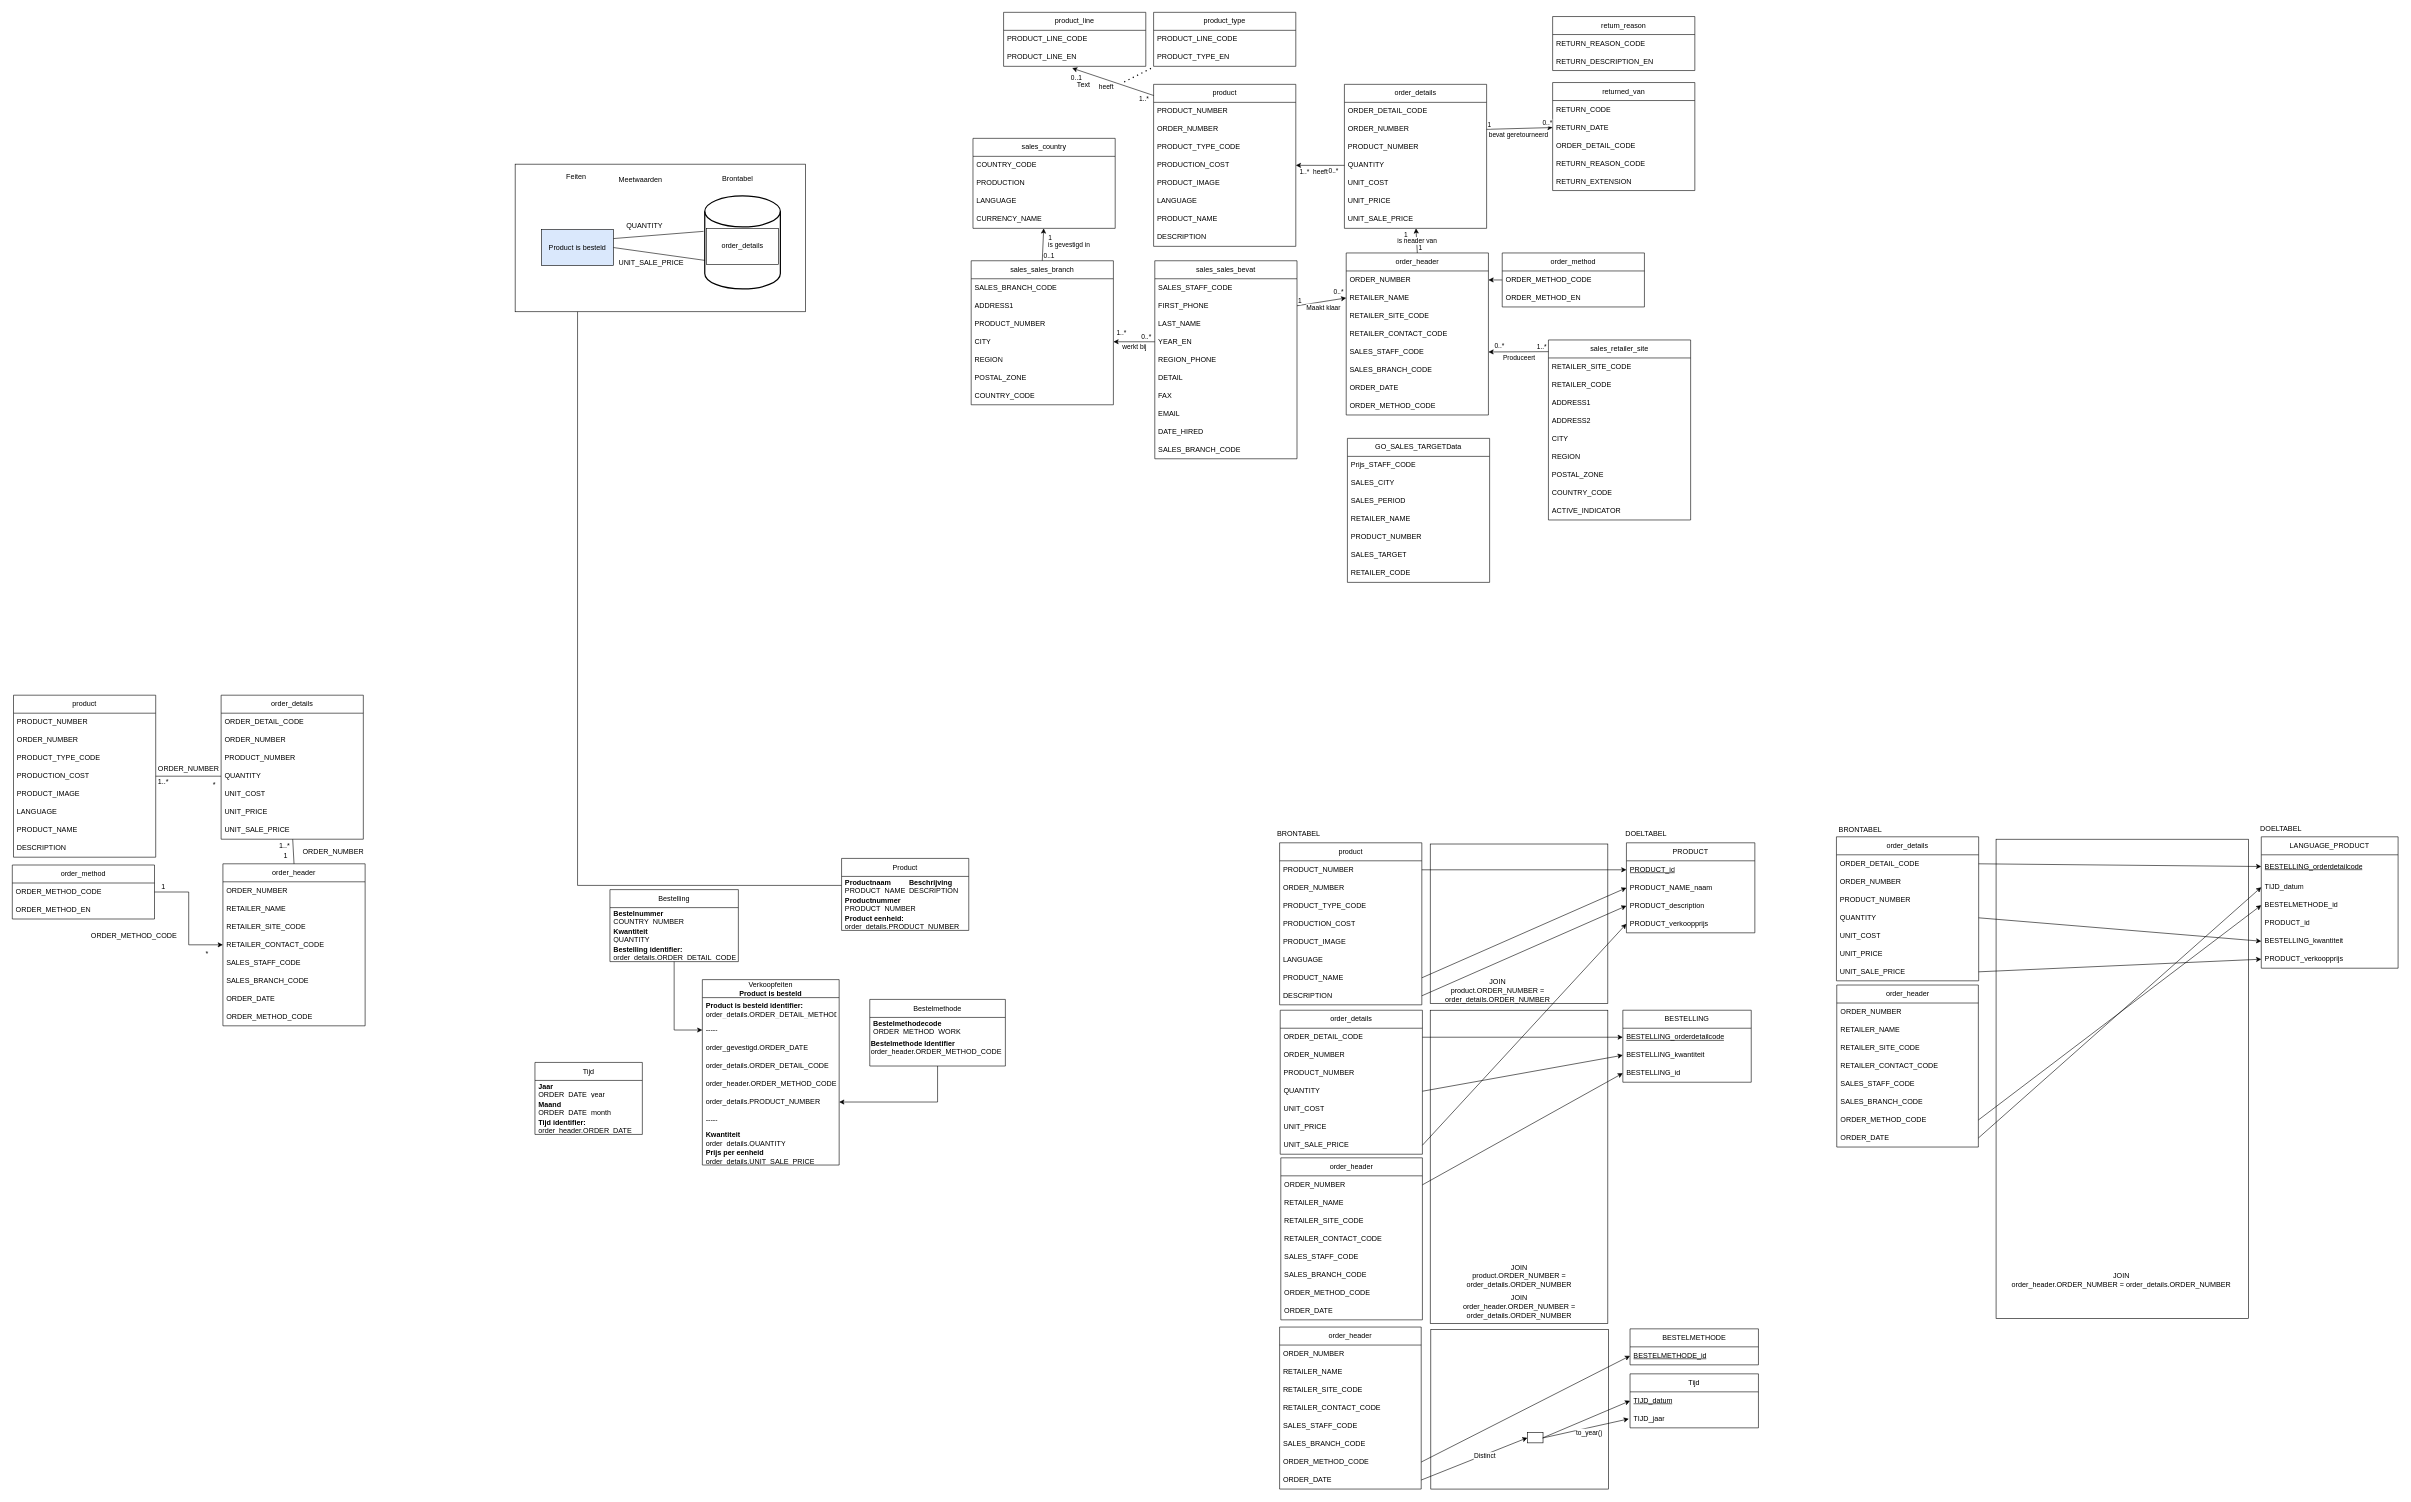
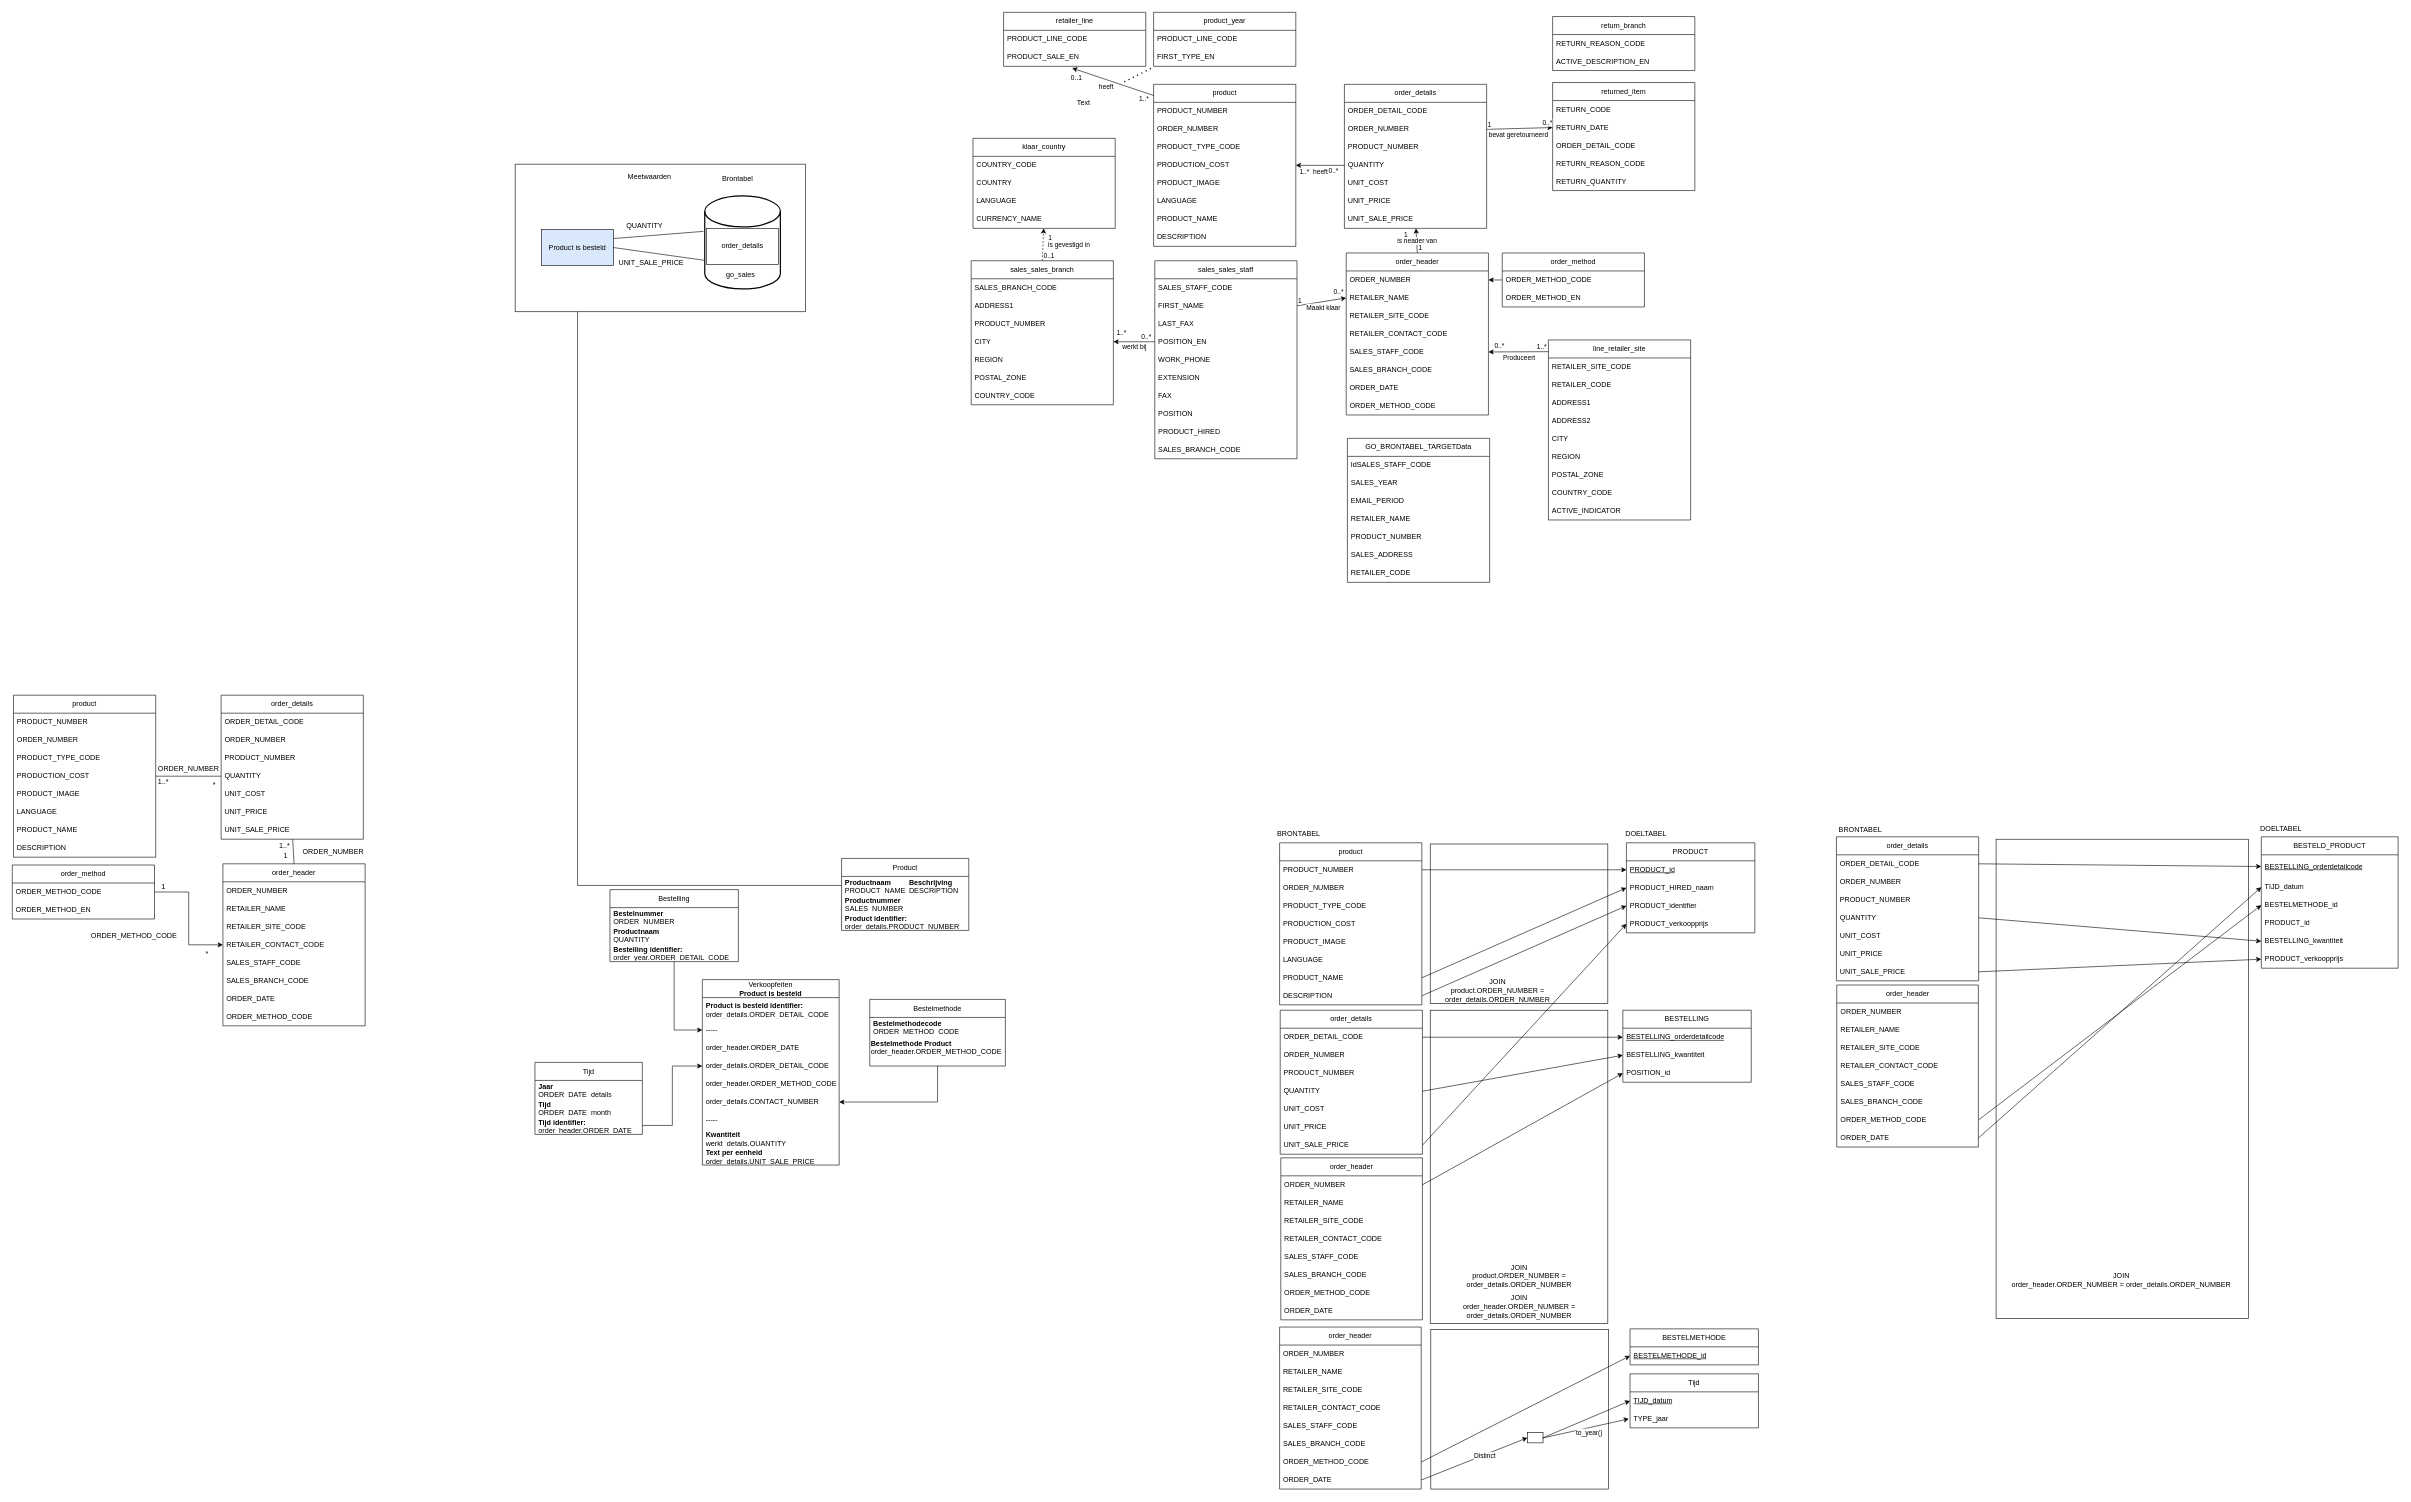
node "product_line": label "product_line" -> "retailer_line"
node "product_type": label "product_type" -> "product_year"
node "return_reason": label "return_reason" -> "return_branch"
node "PRODUCT_LINE_EN": label "PRODUCT_LINE_EN" -> "PRODUCT_SALE_EN"
node "PRODUCT_TYPE_EN": label "PRODUCT_TYPE_EN" -> "FIRST_TYPE_EN"
node "RETURN_DESCRIPTION_EN": label "RETURN_DESCRIPTION_EN" -> "ACTIVE_DESCRIPTION_EN"
node "Text": moved (1083, 85) -> (1083, 103)
node "returned_van": label "returned_van" -> "returned_item"
node "sales_country": label "sales_country" -> "klaar_country"
node "Feiten": removed
node "Meetwaarden": moved (641, 180) -> (650, 177)
node "RETURN_EXTENSION": label "RETURN_EXTENSION" -> "RETURN_QUANTITY"
node "PRODUCTION": label "PRODUCTION" -> "COUNTRY"
edge "sales_sales_branch" -> "CURRENCY_NAME": style solid -> dashed
node "sales_sales_bevat": label "sales_sales_bevat" -> "sales_sales_staff"
node "go_sales": added
node "FIRST_PHONE": label "FIRST_PHONE" -> "FIRST_NAME"
node "LAST_NAME": label "LAST_NAME" -> "LAST_FAX"
node "YEAR_EN": label "YEAR_EN" -> "POSITION_EN"
node "sales_retailer_site": label "sales_retailer_site" -> "line_retailer_site"
node "REGION_PHONE": label "REGION_PHONE" -> "WORK_PHONE"
node "DETAIL": label "DETAIL" -> "EXTENSION"
node "EMAIL": label "EMAIL" -> "POSITION"
node "DATE_HIRED": label "DATE_HIRED" -> "PRODUCT_HIRED"
node "GO_SALES_TARGETData": label "GO_SALES_TARGETData" -> "GO_BRONTABEL_TARGETData"
node "Prijs_STAFF_CODE": label "Prijs_STAFF_CODE" -> "IdSALES_STAFF_CODE"
node "SALES_CITY": label "SALES_CITY" -> "SALES_YEAR"
node "SALES_PERIOD": label "SALES_PERIOD" -> "EMAIL_PERIOD"
node "SALES_TARGET": label "SALES_TARGET" -> "SALES_ADDRESS"
node "LANGUAGE_PRODUCT": label "LANGUAGE_PRODUCT" -> "BESTELD_PRODUCT"
node "PRODUCT_NAME_naam": label "PRODUCT_NAME_naam" -> "PRODUCT_HIRED_naam"
node "Productnummer PRODUCT_NUMBER": label "Productnummer PRODUCT_NUMBER" -> "Productnummer SALES_NUMBER"
node "PRODUCT_description": label "PRODUCT_description" -> "PRODUCT_identifier"
node "Bestelnummer COUNTRY_NUMBER": label "Bestelnummer COUNTRY_NUMBER" -> "Bestelnummer ORDER_NUMBER"
node "Product eenheid: order_details.PRODUCT_NUMBER": label "Product eenheid: order_details.PRODUCT_NUMBER" -> "Product identifier: order_details.PRODUCT_NUMBER"
node "Kwantiteit QUANTITY": label "Kwantiteit QUANTITY" -> "Productnaam QUANTITY"
node "Bestelling identifier: order_details.ORDER_DETAIL_CODE": label "Bestelling identifier: order_details.ORDER_DETAIL_CODE" -> "Bestelling identifier: order_year.ORDER_DETAIL_CODE"
node "Product is besteld identifier: order_details.ORDER_DETAIL_METHOD": label "Product is besteld identifier: order_details.ORDER_DETAIL_METHOD" -> "Product is besteld identifier: order_details.ORDER_DETAIL_CODE"
node "BestelmethodecodeORDER_METHOD_WORK": label "BestelmethodecodeORDER_METHOD_WORK" -> "BestelmethodecodeORDER_METHOD_CODE"
node "order_gevestigd.ORDER_DATE": label "order_gevestigd.ORDER_DATE" -> "order_header.ORDER_DATE"
node "Bestelmethode Identifierorder_header.ORDER_METHOD_CODE": label "Bestelmethode Identifierorder_header.ORDER_METHOD_CODE" -> "Bestelmethode Productorder_header.ORDER_METHOD_CODE"
node "BESTELLING_id": label "BESTELLING_id" -> "POSITION_id"
node "Jaar ORDER_DATE_year": label "Jaar ORDER_DATE_year" -> "Jaar ORDER_DATE_details"
node "order_details.PRODUCT_NUMBER": label "order_details.PRODUCT_NUMBER" -> "order_details.CONTACT_NUMBER"
node "Maand ORDER_DATE_month": label "Maand ORDER_DATE_month" -> "Tijd ORDER_DATE_month"
edge "Tijd identifier: order_header.ORDER_DATE" -> "order_details.ORDER_DETAIL_CODE": added
node "Kwantiteit order_details.QUANTITY": label "Kwantiteit order_details.QUANTITY" -> "Kwantiteit werkt_details.QUANTITY"
node "Prijs per eenheid order_details.UNIT_SALE_PRICE": label "Prijs per eenheid order_details.UNIT_SALE_PRICE" -> "Text per eenheid order_details.UNIT_SALE_PRICE"
node "TIJD_jaar": label "TIJD_jaar" -> "TYPE_jaar"
